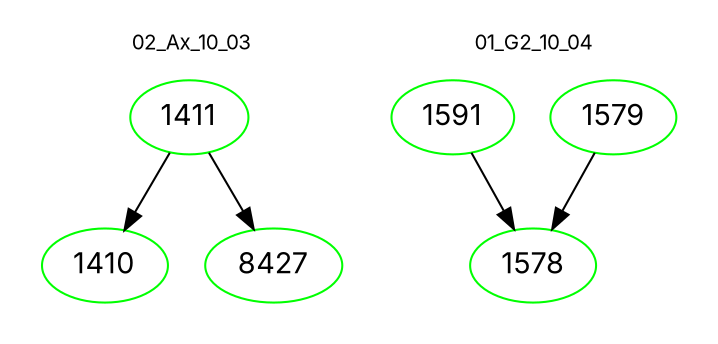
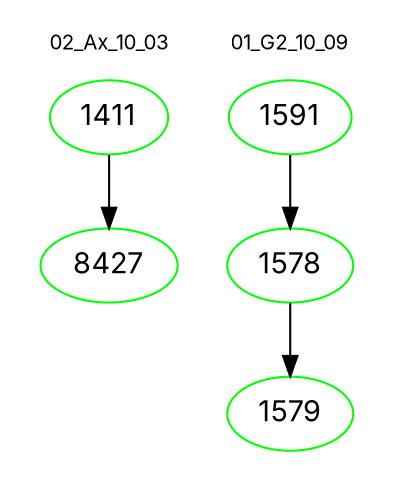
cluster "01_G2_10_04": label "01_G2_10_04" -> "01_G2_10_09"
edge "1579" -> "1578": reversed
node "1410": removed
